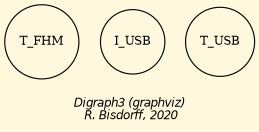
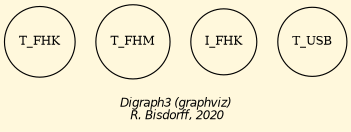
node "T_FHK": added
node "I_USB": label "I_USB" -> "I_FHK"
